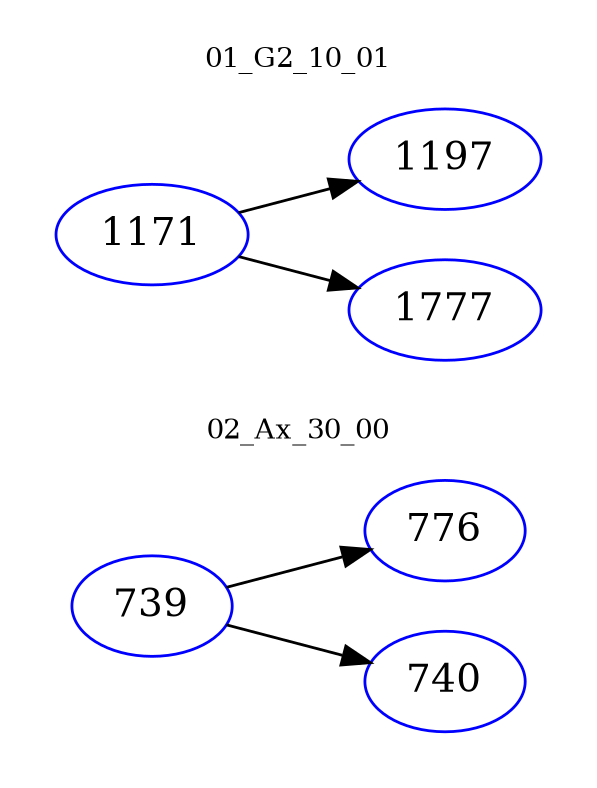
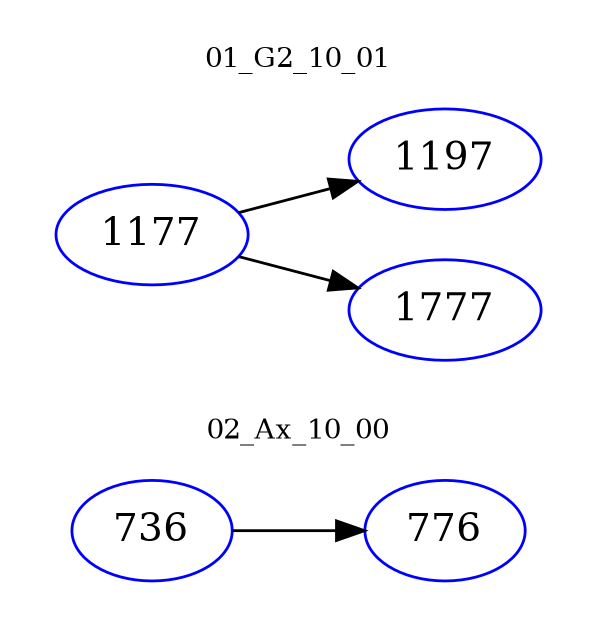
node "1171": label "1171" -> "1177"
cluster "02_Ax_30_00": label "02_Ax_30_00" -> "02_Ax_10_00"
node "739": label "739" -> "736"
node "740": removed
